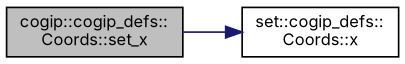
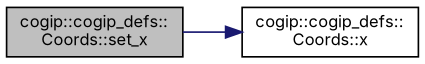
node "set::cogip_defs:: Coords::x": label "set::cogip_defs:: Coords::x" -> "cogip::cogip_defs:: Coords::x"
